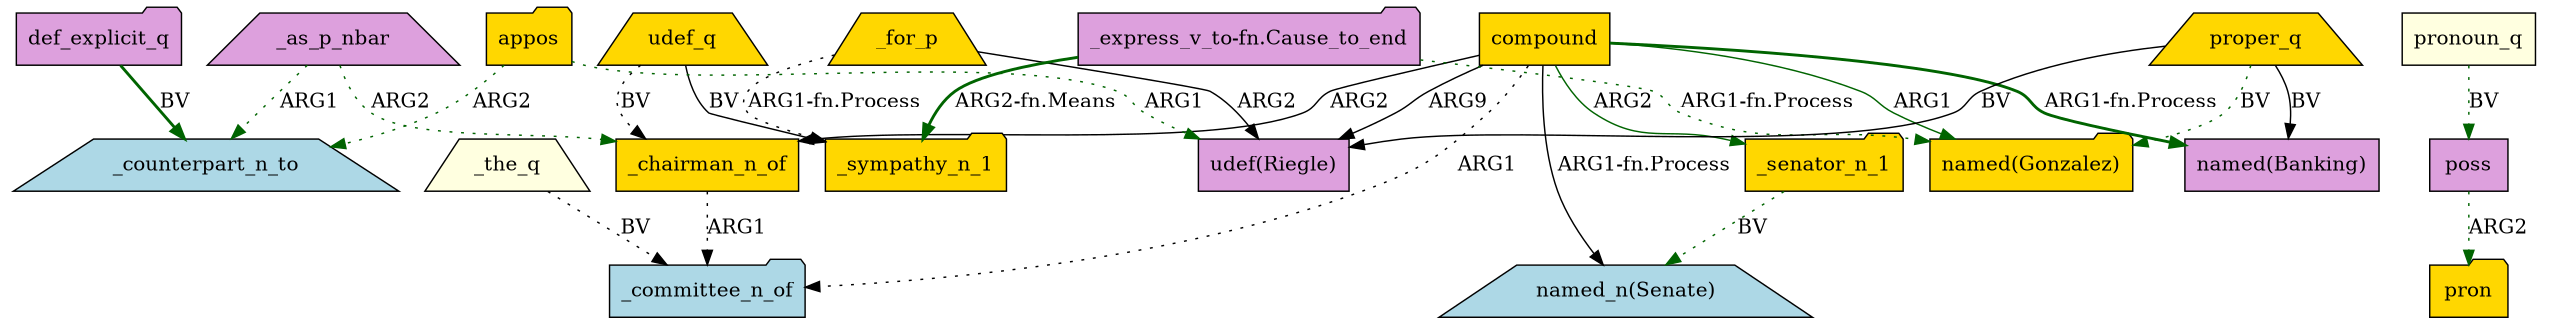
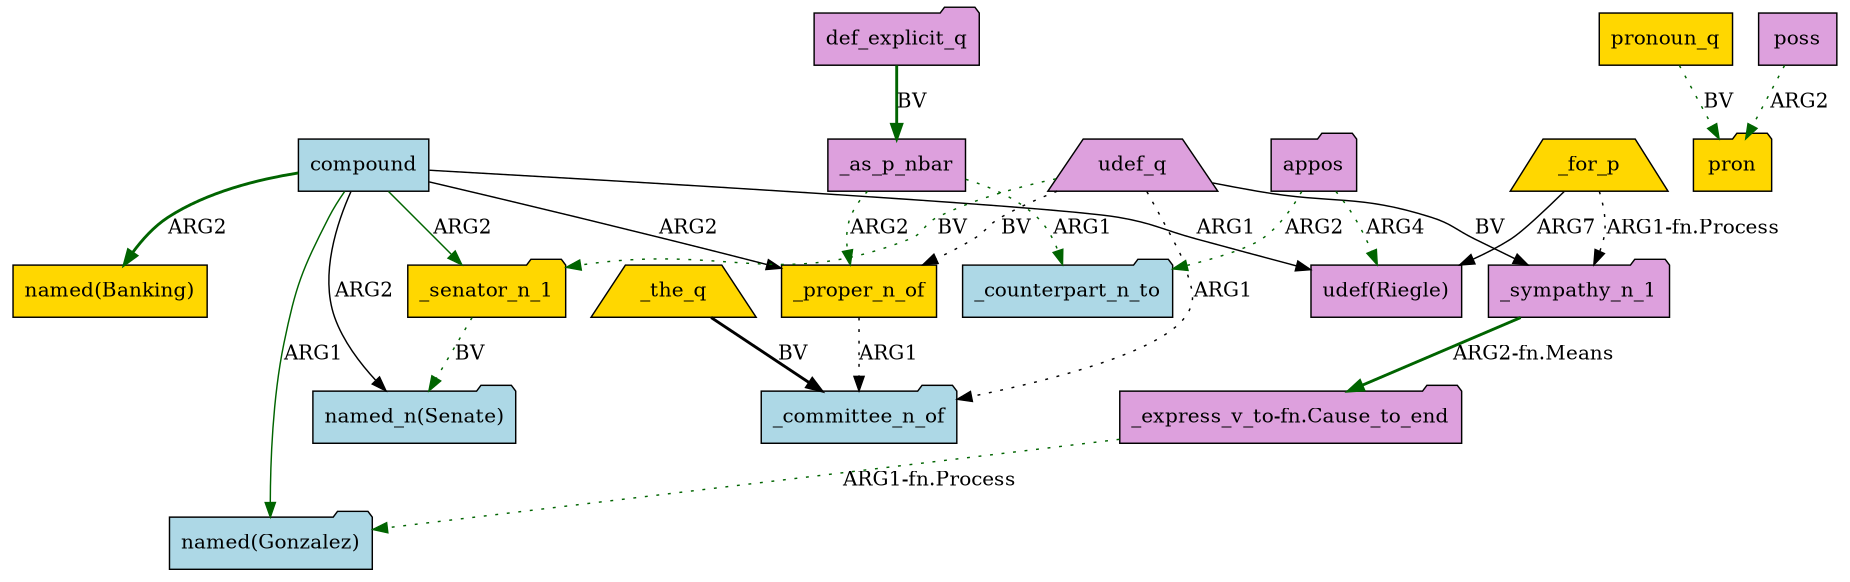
node "_as_p_nbar": shape trapezium -> box
node "appos": fillcolor gold -> plum
node "udef_q": fillcolor gold -> plum
node "compound": fillcolor gold -> lightblue
node "proper_q": removed
node "pronoun_q": fillcolor lightyellow -> gold
edge "_express_v_to-fn.Cause_to_end" -> "_sympathy_n_1": reversed
edge "pronoun_q" -> "poss": now "pronoun_q" -> "pron"
edge "def_explicit_q" -> "_counterpart_n_to": now "def_explicit_q" -> "_as_p_nbar"
edge "appos" -> "udef(Riegle)": label "ARG1" -> "ARG4"
edge "_for_p" -> "udef(Riegle)": label "ARG2" -> "ARG7"
edge "compound" -> "udef(Riegle)": label "ARG9" -> "ARG1"
edge "compound" -> "named(Banking)": label "ARG1-fn.Process" -> "ARG2"
node "_counterpart_n_to": shape trapezium -> folder
node "_the_q": fillcolor lightyellow -> gold
node "_chairman_n_of": label "_chairman_n_of" -> "_proper_n_of"
node "_sympathy_n_1": fillcolor gold -> plum
edge "compound" -> "named_n(Senate)": label "ARG1-fn.Process" -> "ARG2"
node "named(Gonzalez)": fillcolor gold -> lightblue
node "named(Banking)": fillcolor plum -> gold
edge "_the_q" -> "_committee_n_of": style dotted -> bold
edge "compound" -> "_committee_n_of": now "udef_q" -> "_committee_n_of"
edge "udef_q" -> "_senator_n_1": added, label "BV"
node "named_n(Senate)": shape trapezium -> folder
